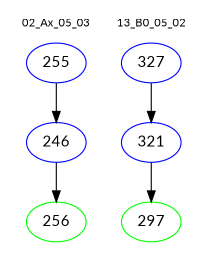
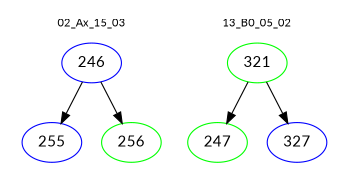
cluster "02_Ax_05_03": label "02_Ax_05_03" -> "02_Ax_15_03"
edge "255" -> "246": reversed
edge "327" -> "321": reversed
node "321": color blue -> green
node "297": label "297" -> "247"
